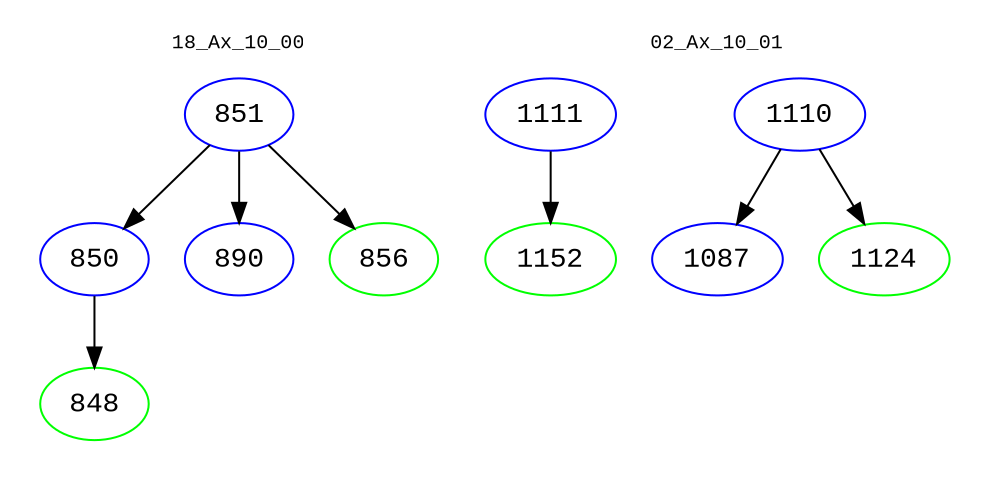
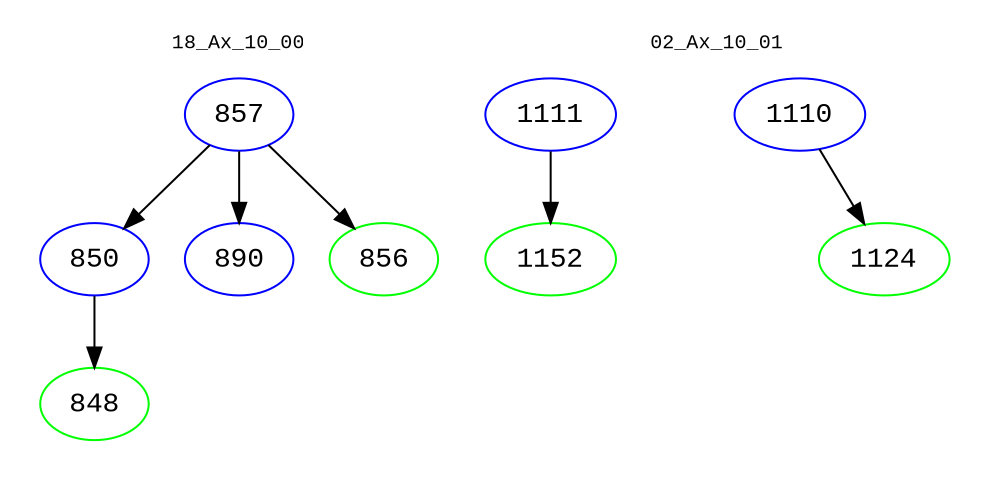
node "851": label "851" -> "857"
node "1087": removed
